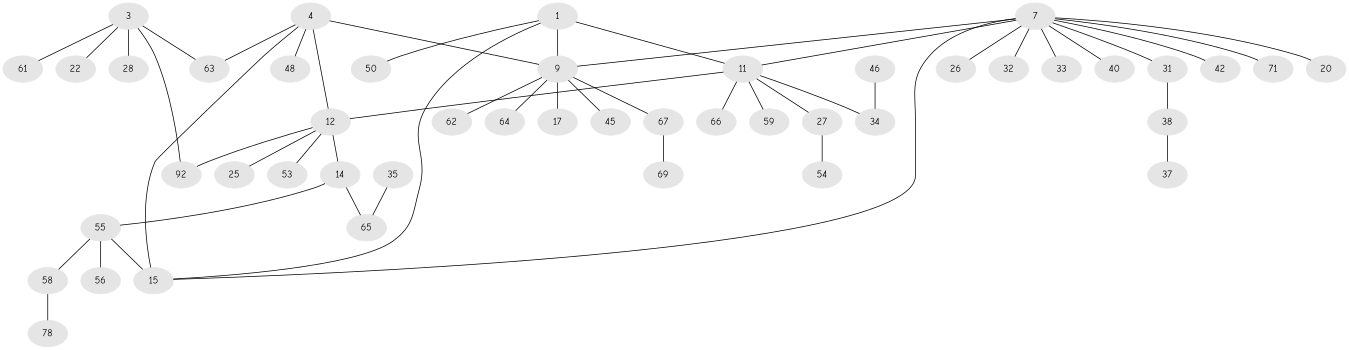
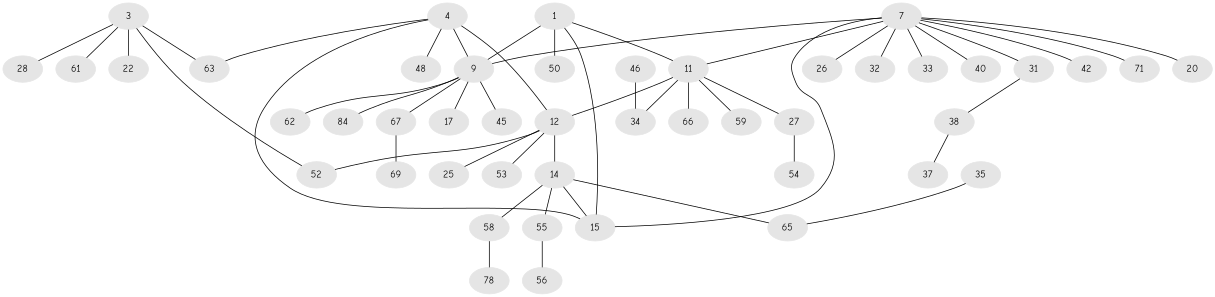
node "64": label "64" -> "84"
node "92": label "92" -> "52"
edge "55" -- "58": now "14" -- "58"
edge "55" -- "15": now "14" -- "15"
